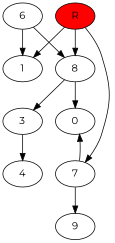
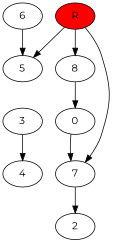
edge "6" -> "8": removed
node "1": label "1" -> "5"
edge "8" -> "3": removed
edge "7" -> "0": reversed
node "9": label "9" -> "2"
